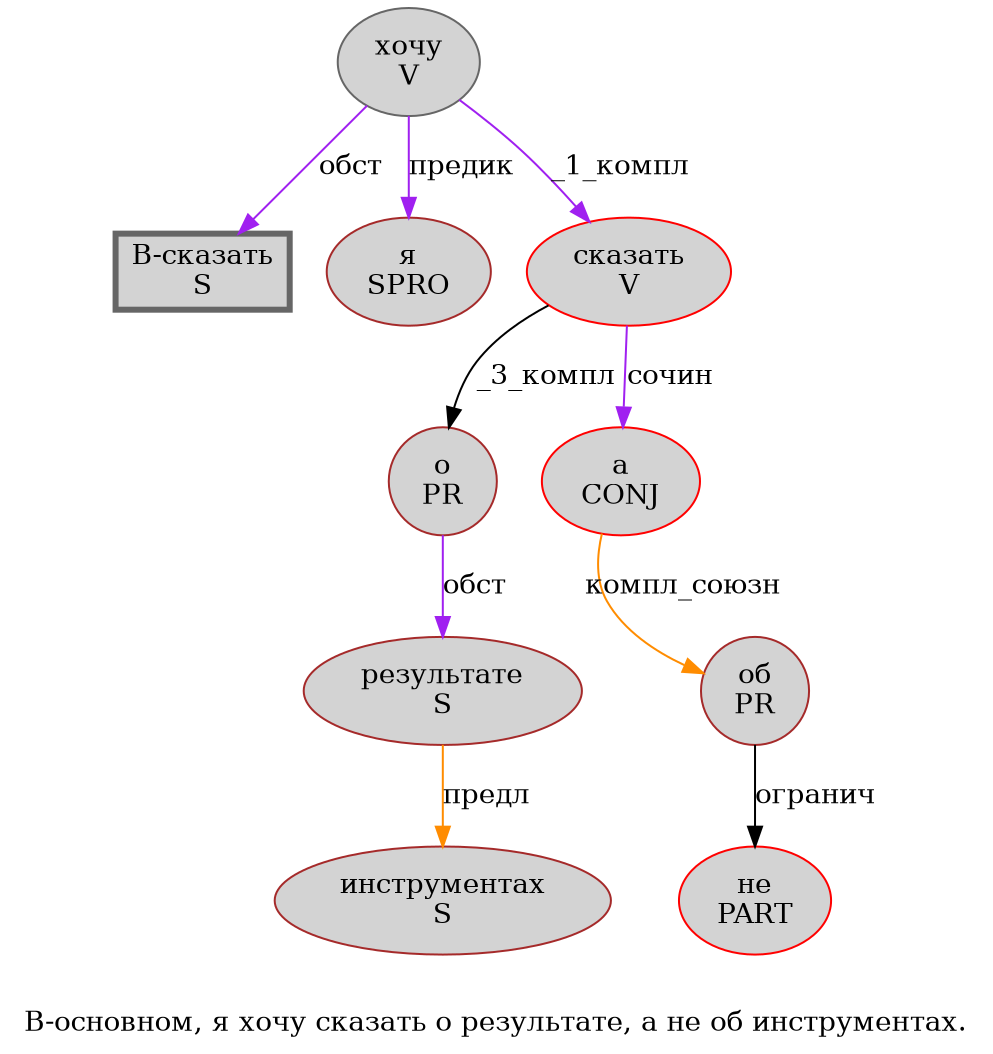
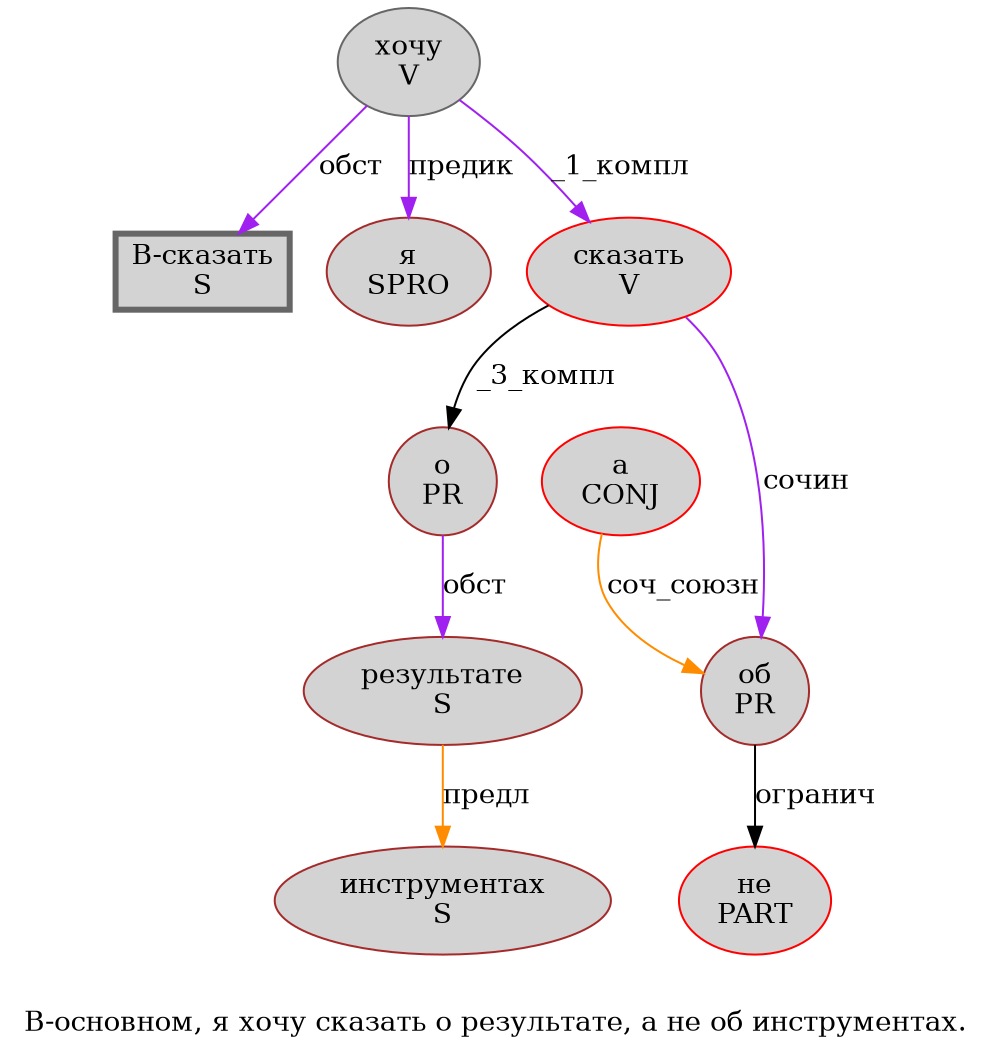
edge "сказать V" -> "а CONJ": now "сказать V" -> "об PR"
edge "а CONJ" -> "об PR": label "компл_союзн" -> "соч_союзн"
